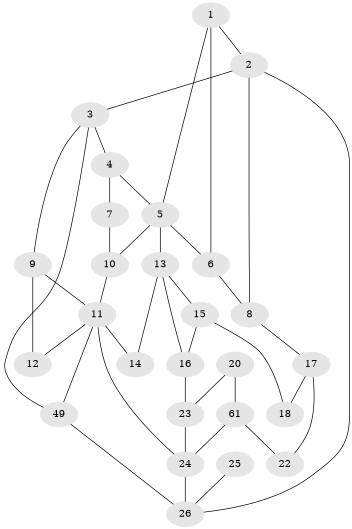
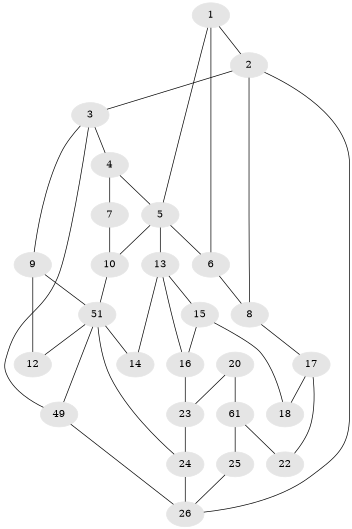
node "11": label "11" -> "51"
edge "61" -- "24": now "61" -- "25"
